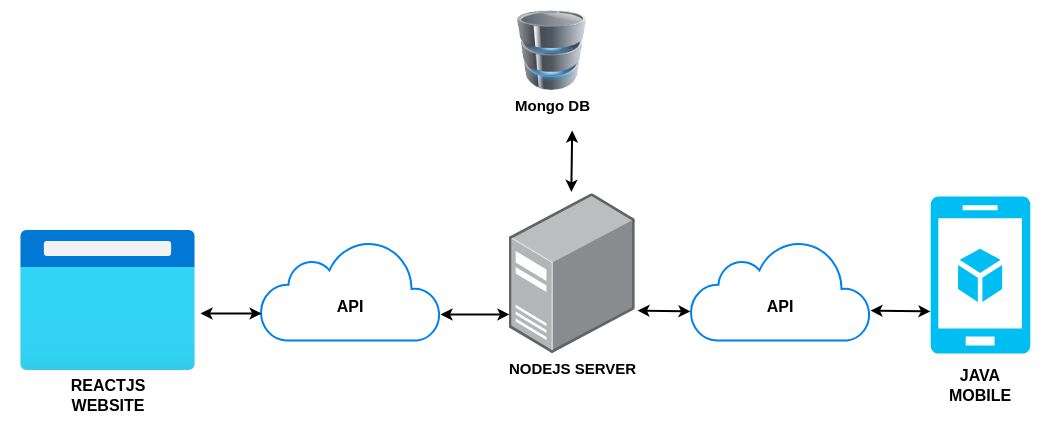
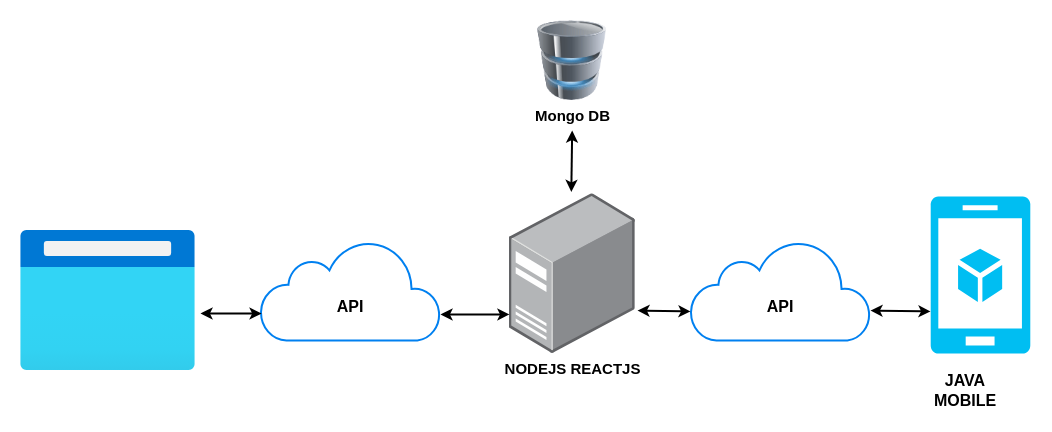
node "Mongo DB": moved (552, 51) -> (572, 61)
node "NODEJS SERVER": label "NODEJS SERVER" -> "NODEJS REACTJS"
node "JAVA MOBILE": moved (981, 386) -> (966, 391)
node "REACTJS WEBSITE": removed
